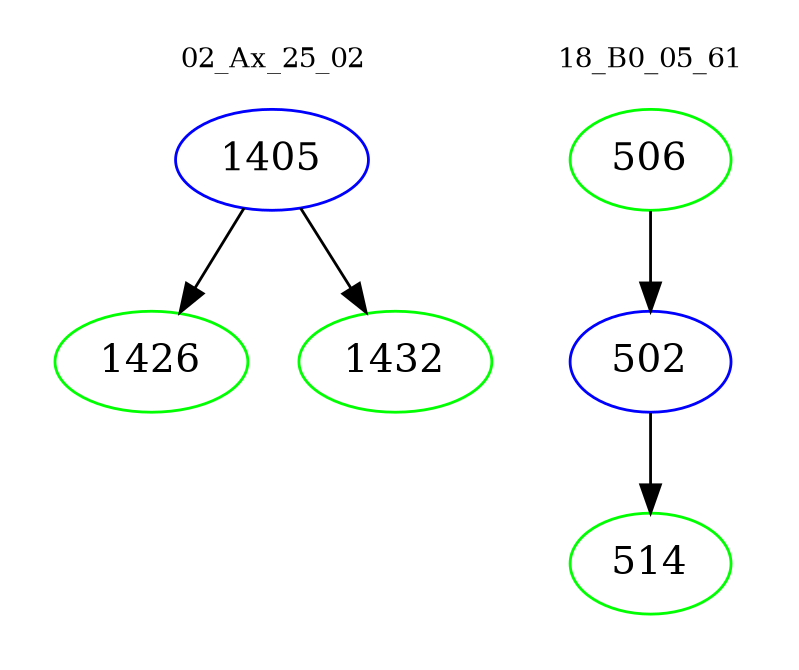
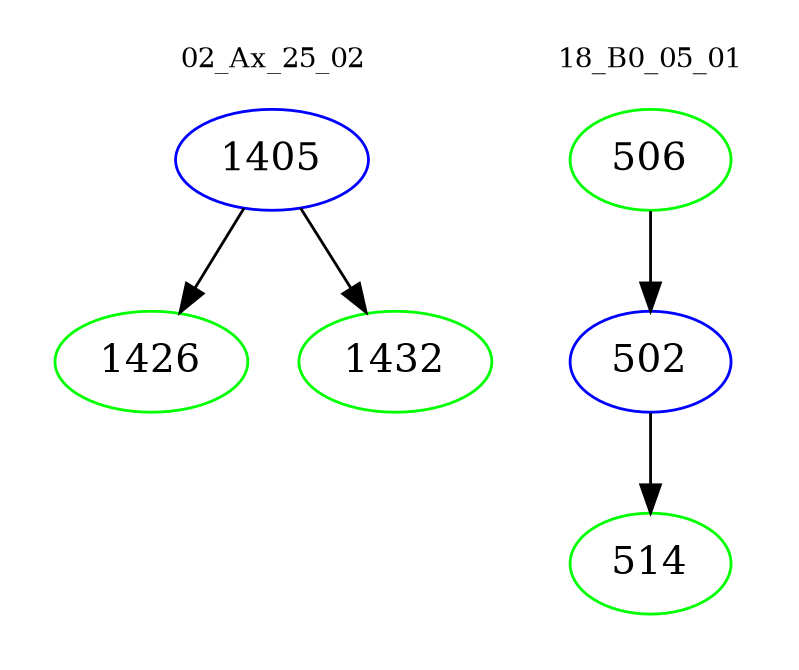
cluster "18_B0_05_61": label "18_B0_05_61" -> "18_B0_05_01"
